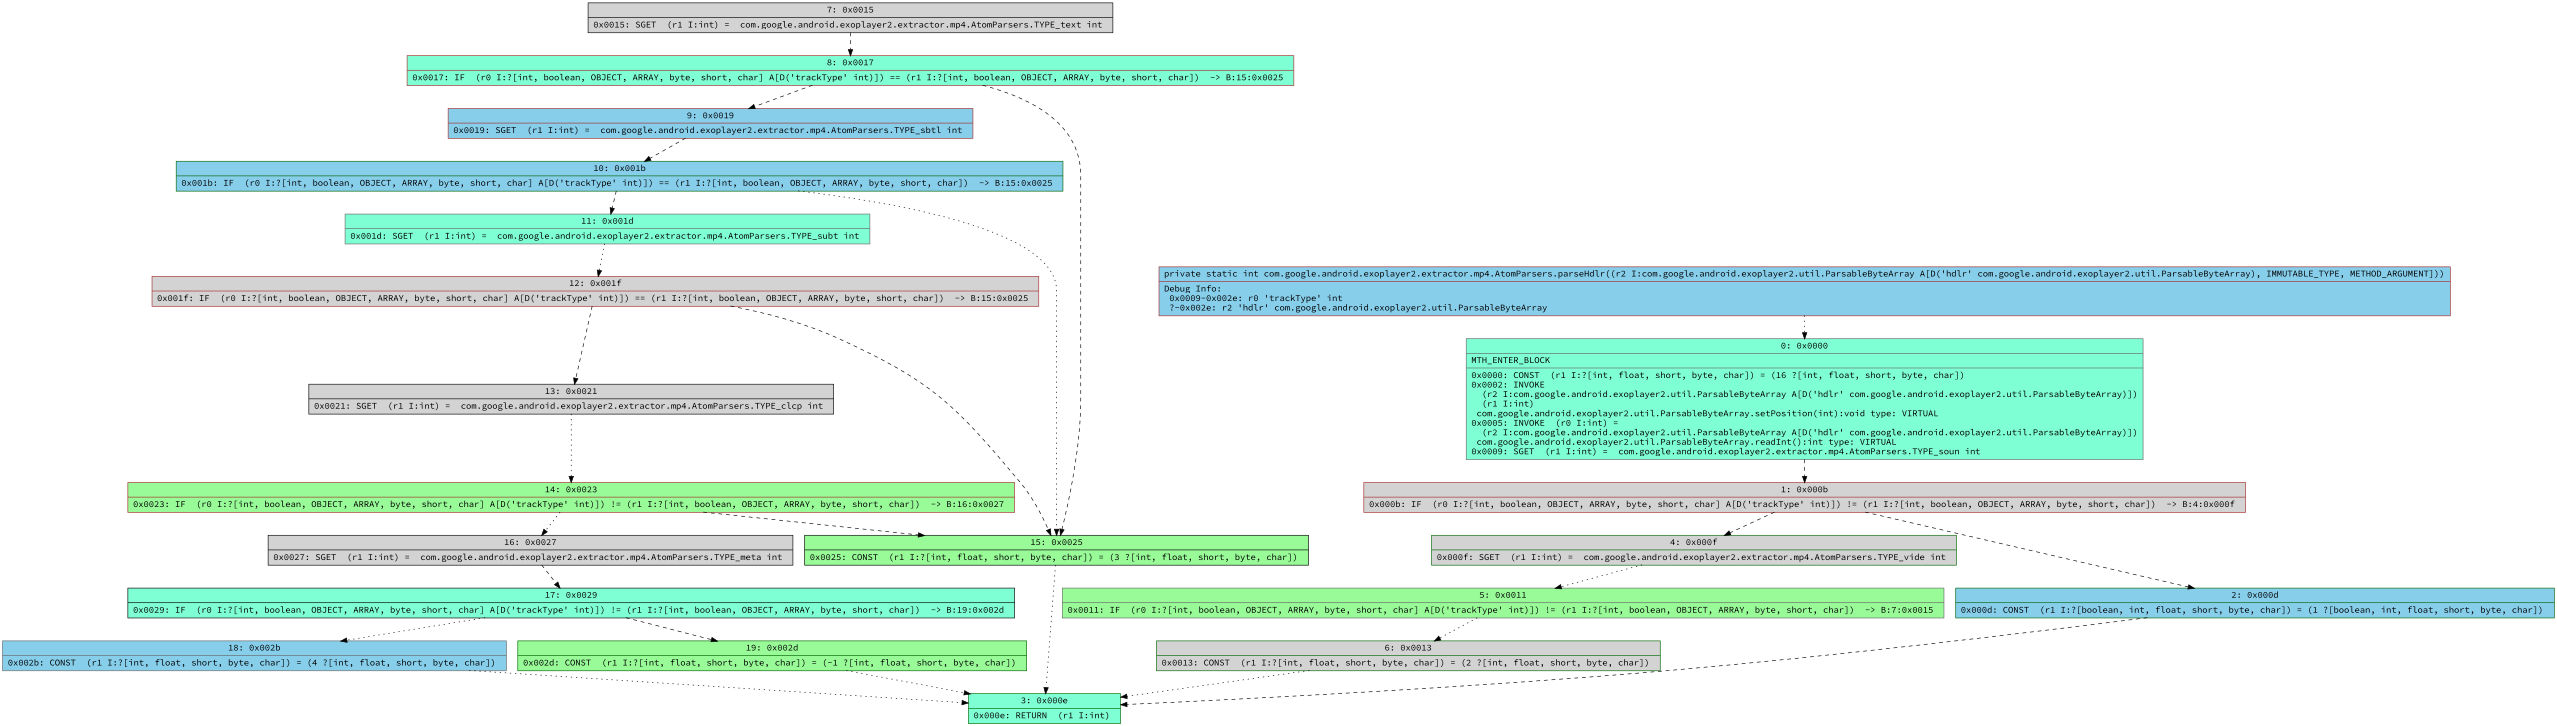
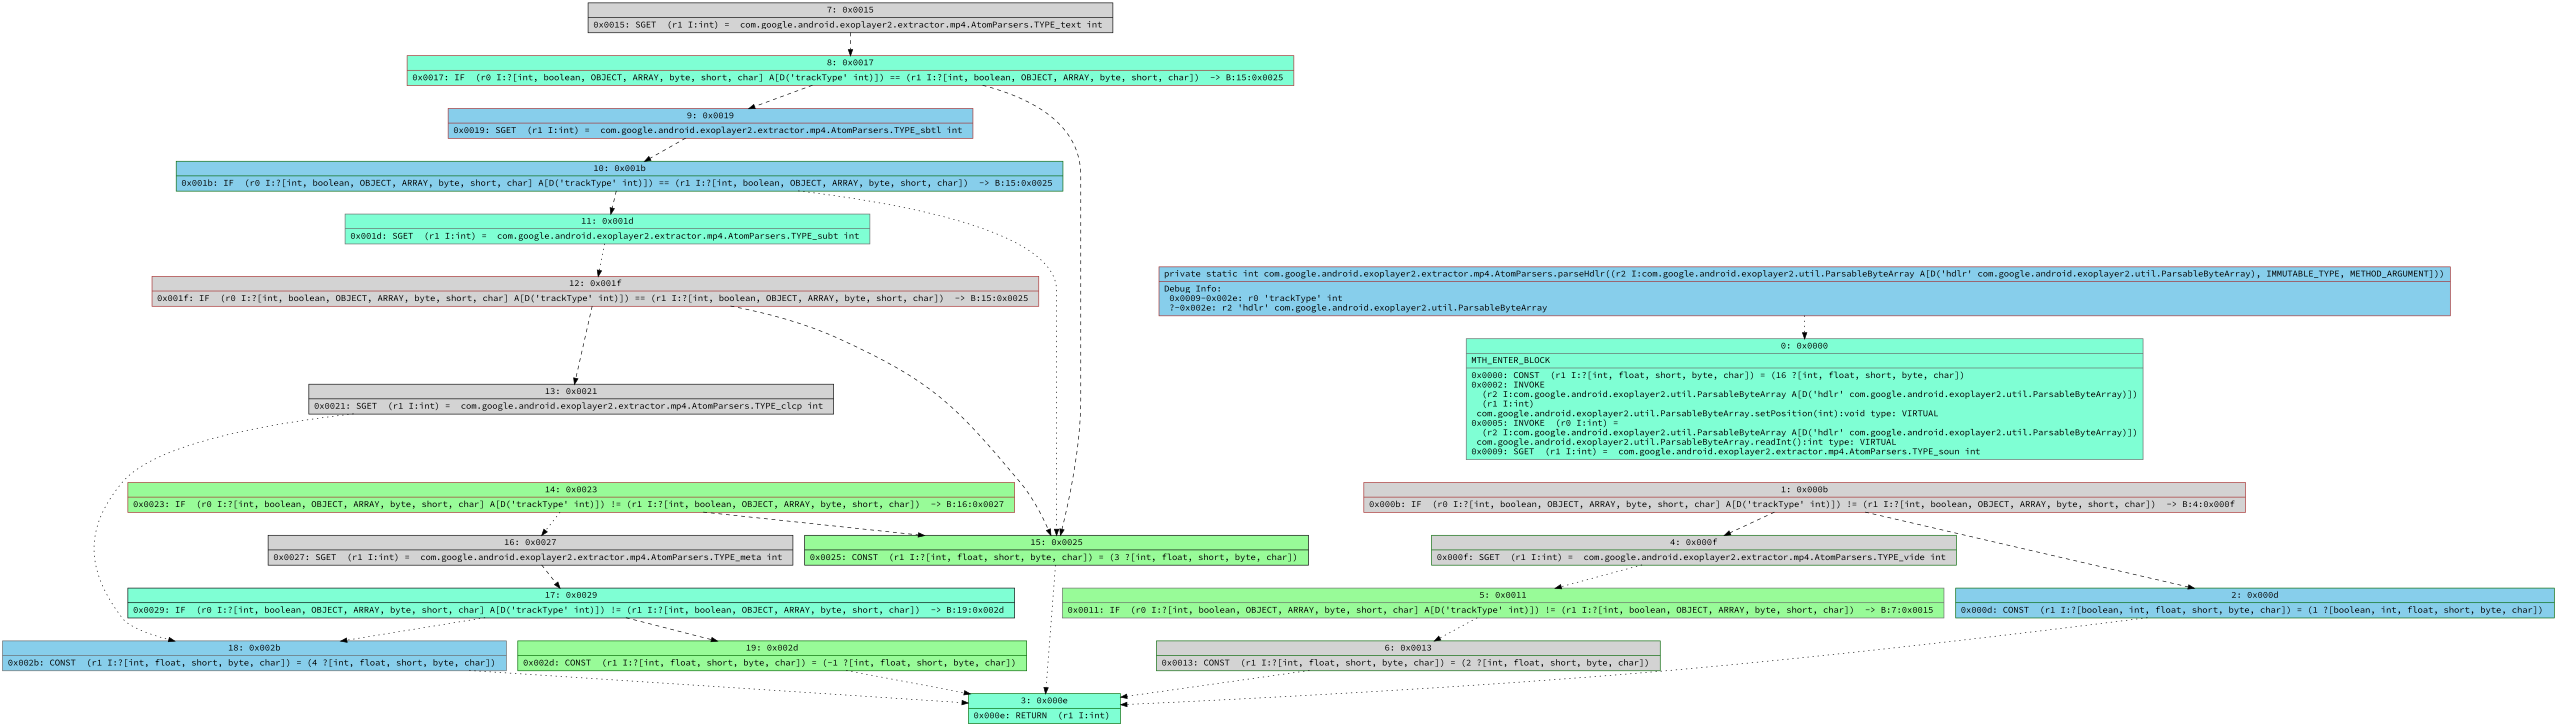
edge "13: 0x0021" -> "14: 0x0023": now "13: 0x0021" -> "18: 0x002b"
edge "0: 0x0000" -> "1: 0x000b": removed
edge "2: 0x000d" -> "3: 0x000e": style dashed -> dotted
